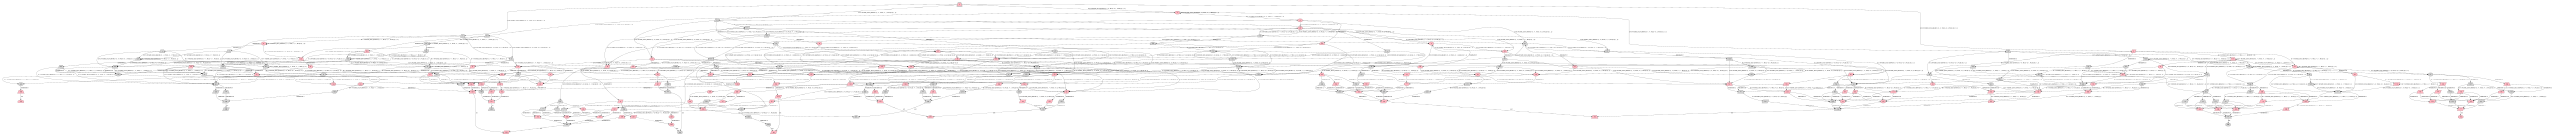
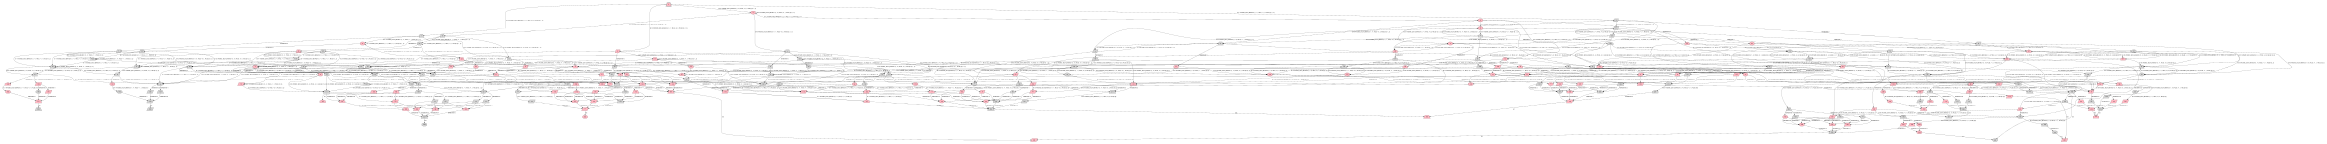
edge "76" -> "99": now "134" -> "99"
